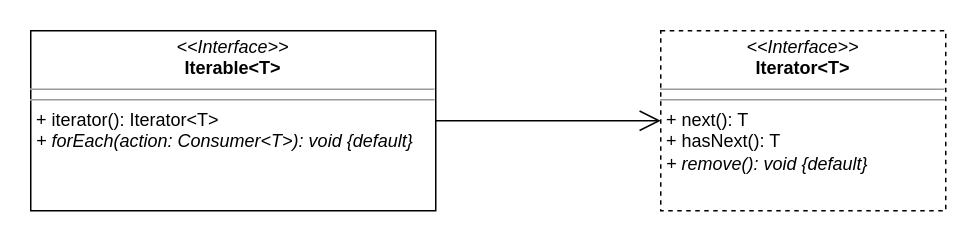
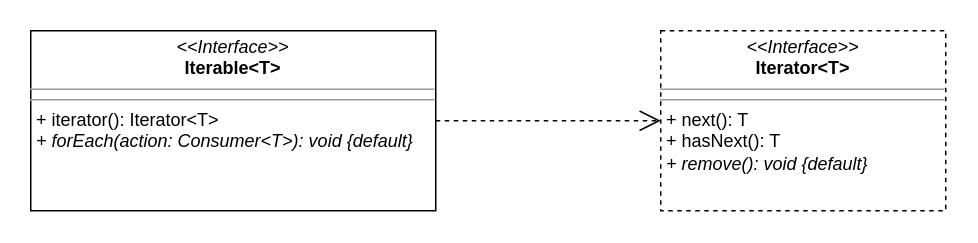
edge "<<Interface>> Iterable<T> + iterator(): Iterator<T> + forEach(action: Consumer<T>): void {default}" -> "<<Interface>> Iterator<T> + next(): T + hasNext(): T + remove(): void {default}": style solid -> dashed
